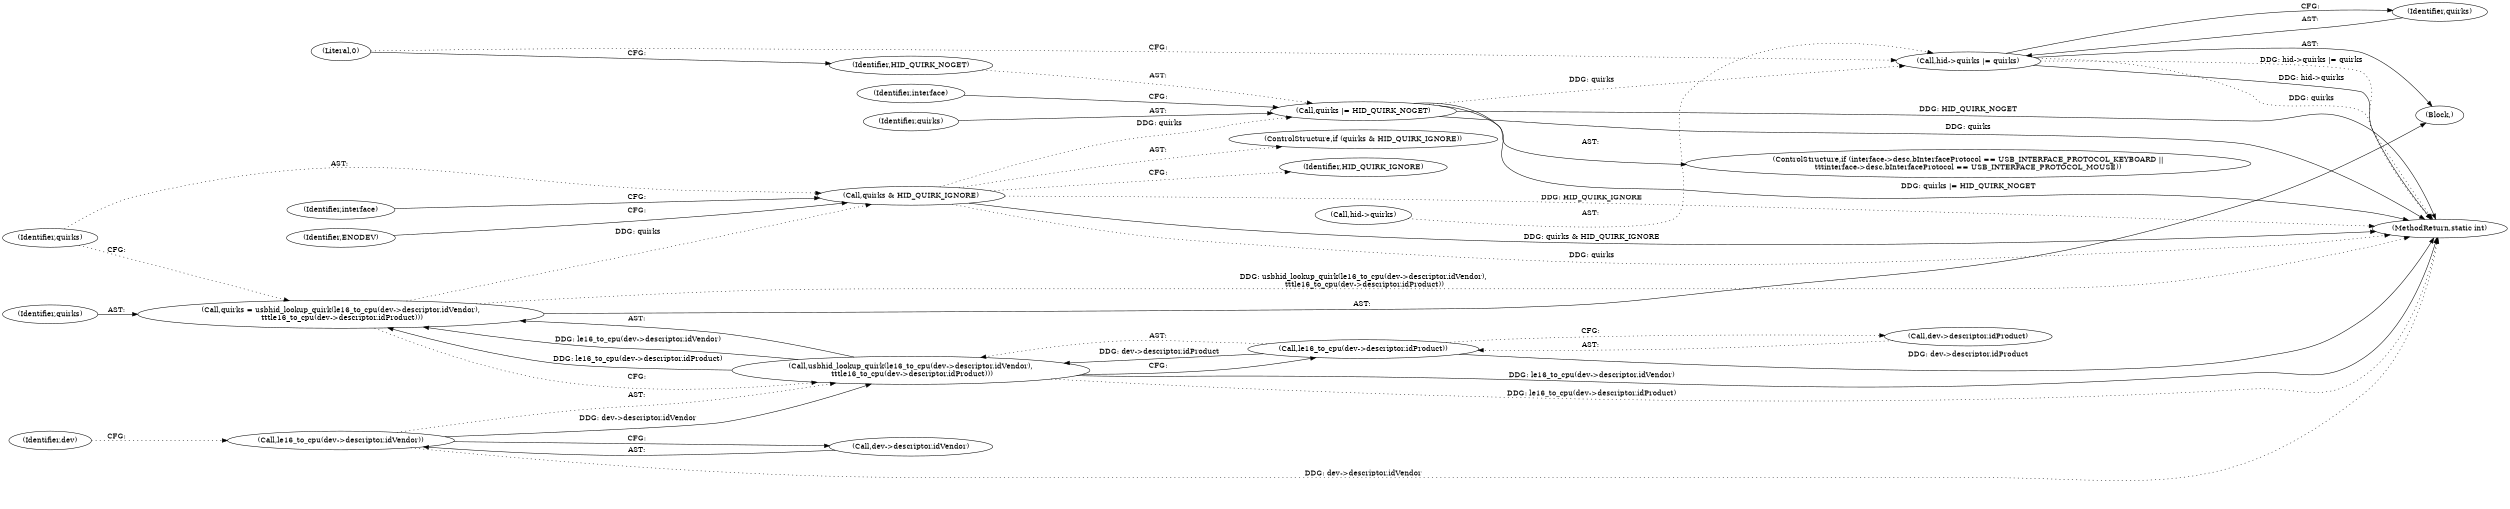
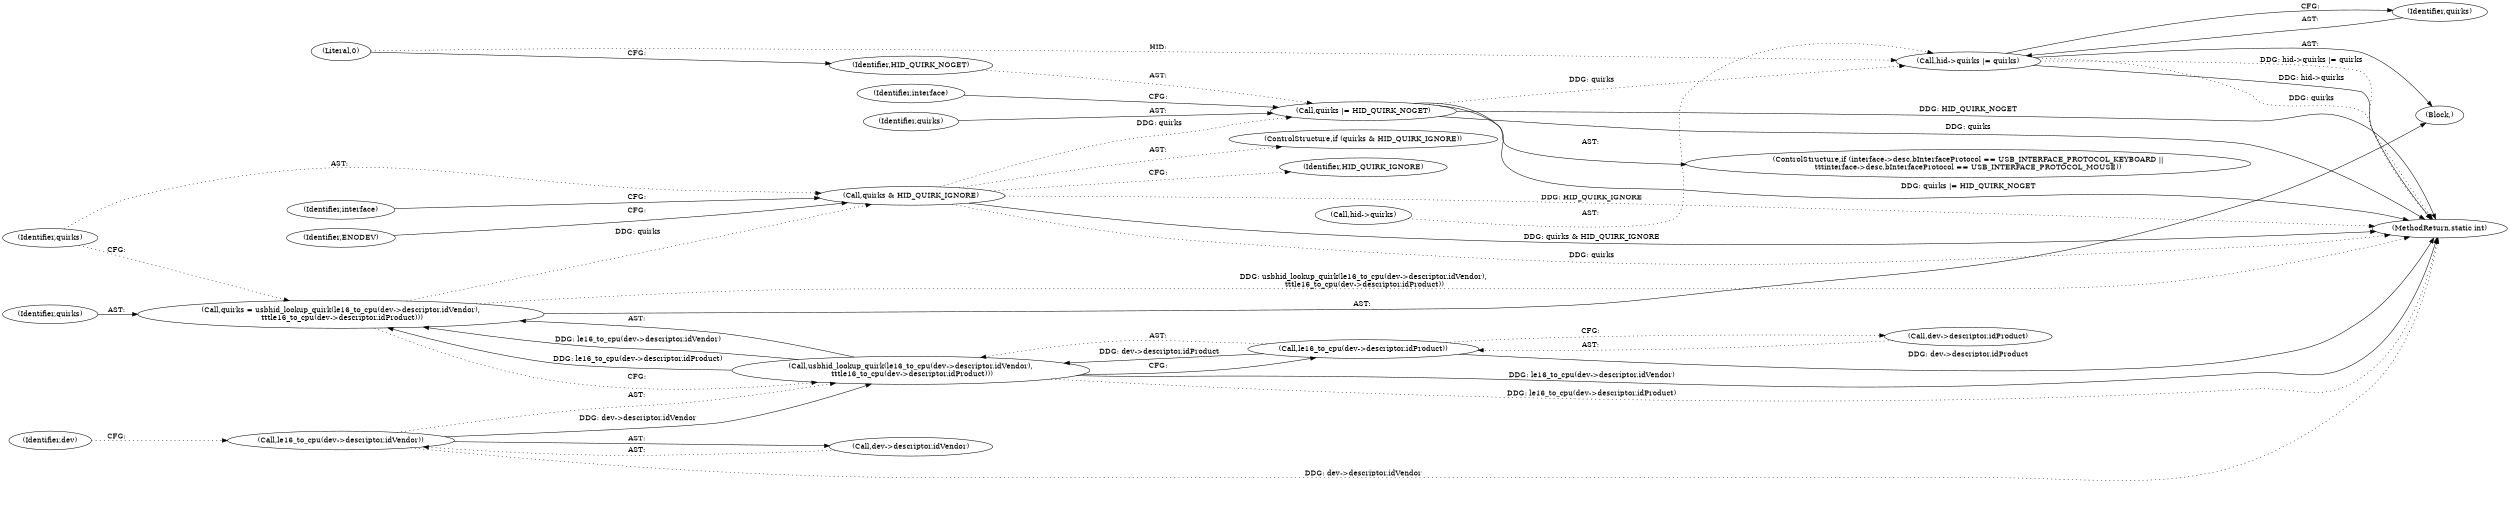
edge "(Literal,0)" -> "(Call,hid->quirks |= quirks)": label "CFG: " -> "HID: "
edge "(Call,le16_to_cpu(dev->descriptor.idVendor))" -> "(Call,dev->descriptor.idVendor)": label "CFG: " -> "AST: "
edge "(Call,dev->descriptor.idVendor)" -> "(Call,le16_to_cpu(dev->descriptor.idVendor))": style solid -> dotted
